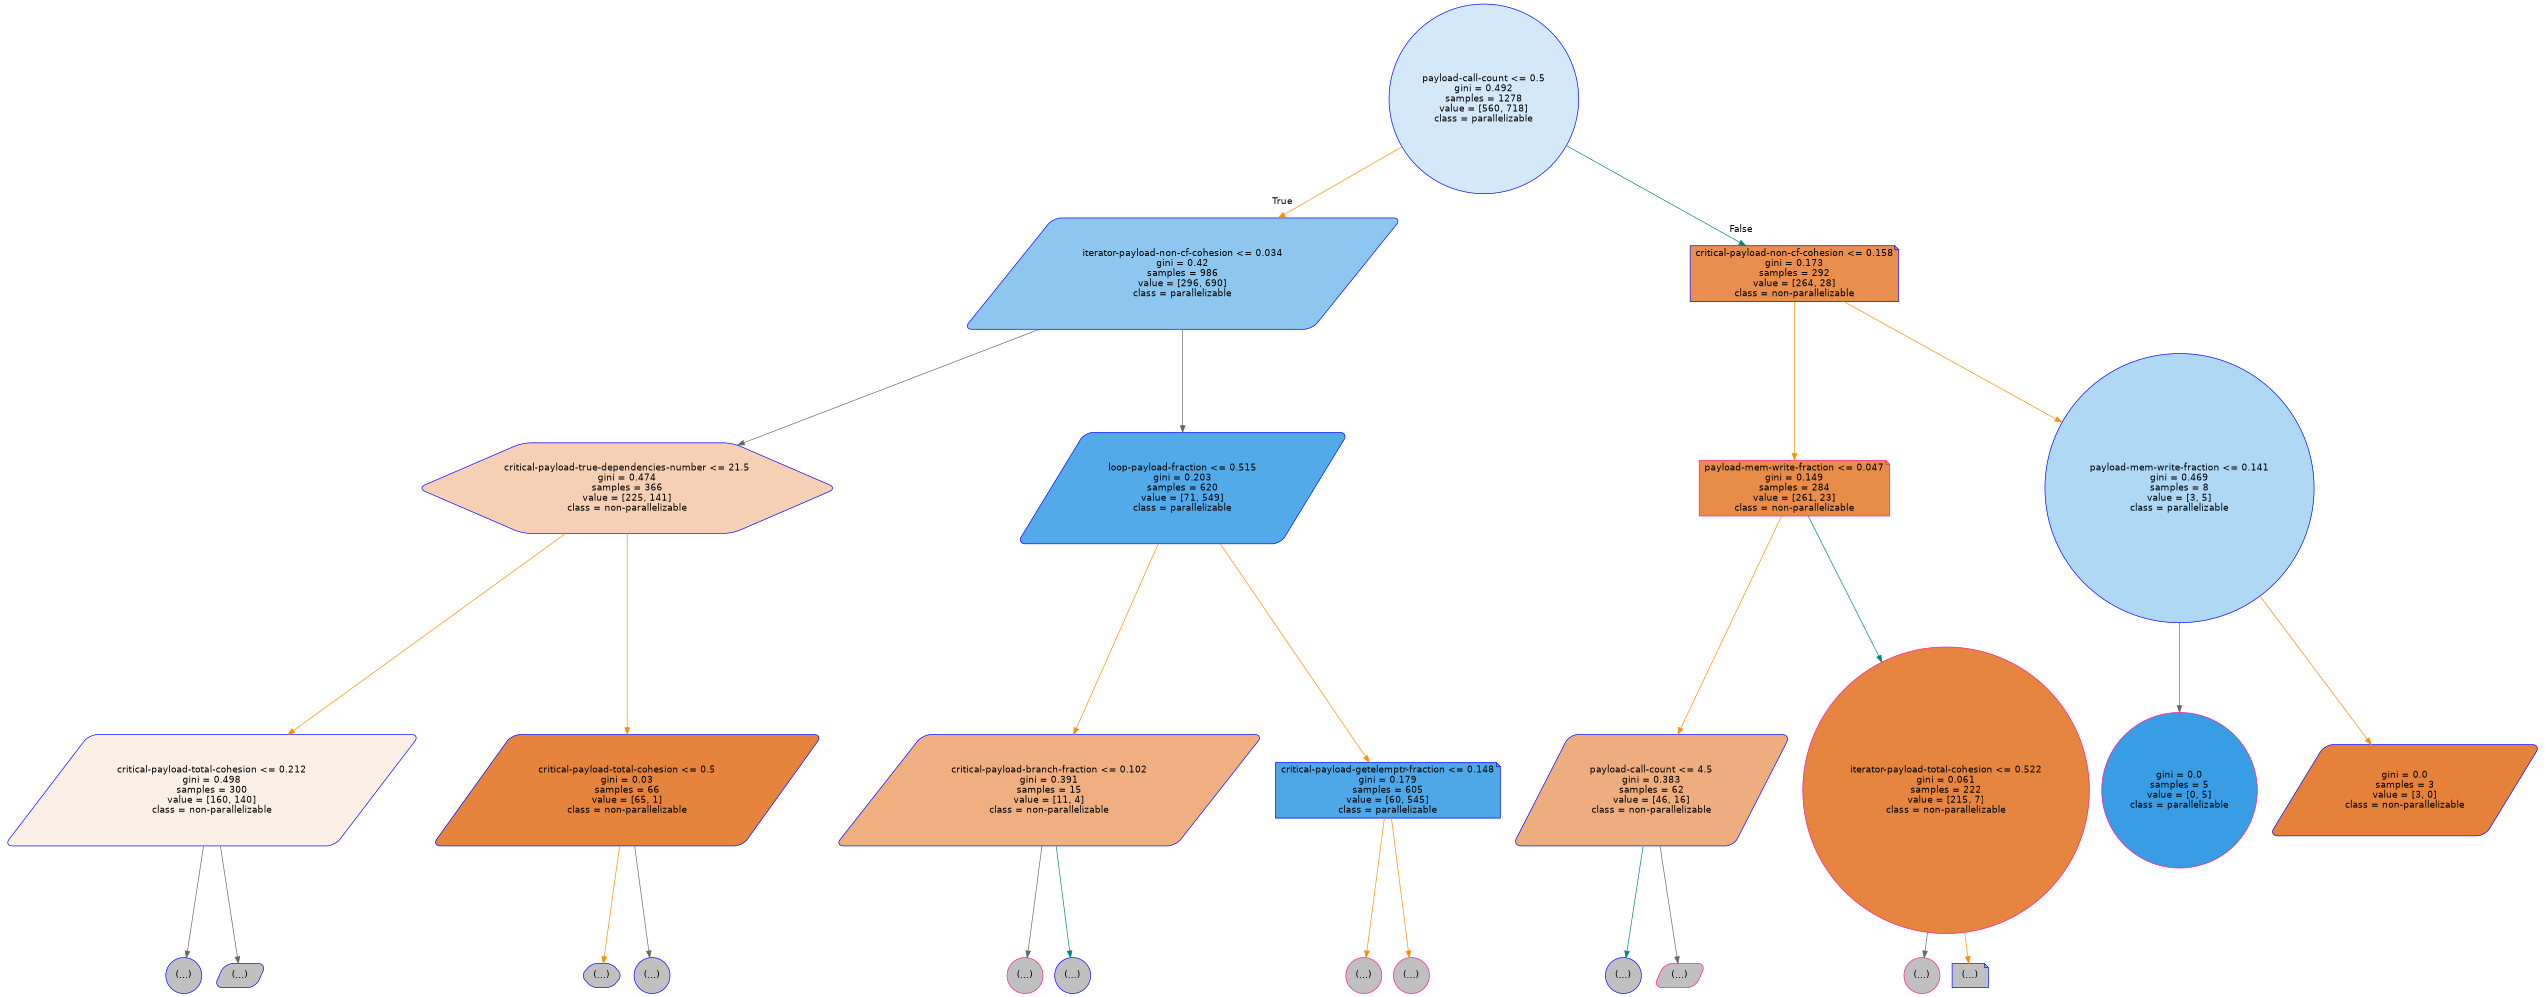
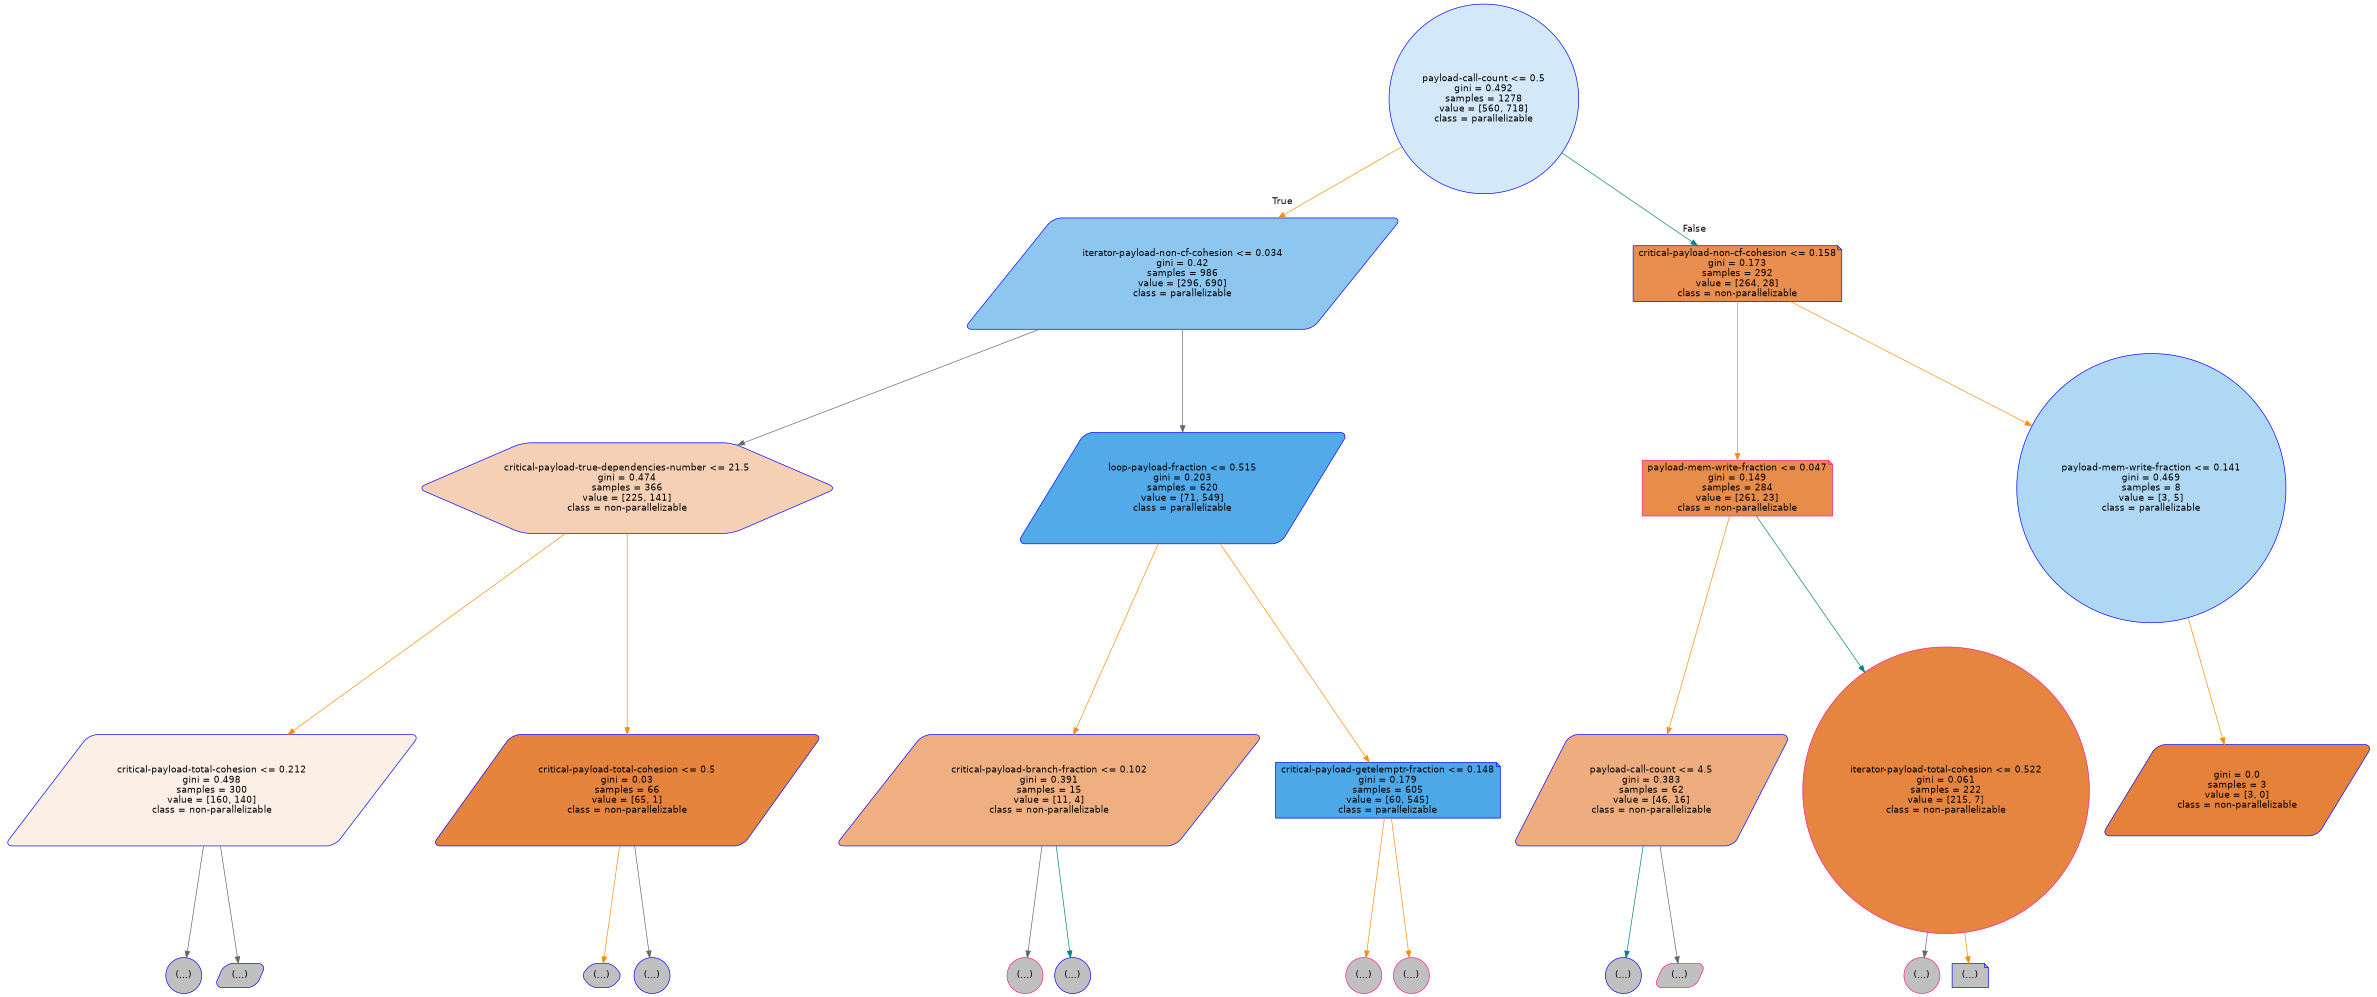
node "gini = 0.0 samples = 5 value = [0, 5] class = parallelizable": removed
